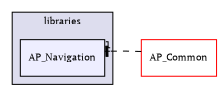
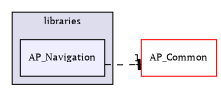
edge "AP_Common" -> "AP_Navigation": reversed
